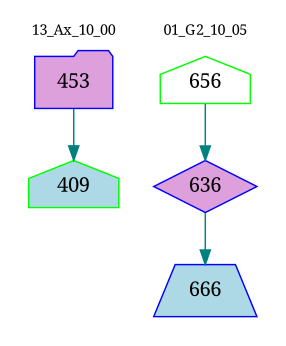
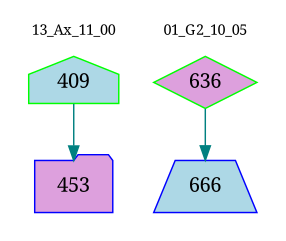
cluster "13_Ax_10_00": label "13_Ax_10_00" -> "13_Ax_11_00"
node "656": removed
edge "453" -> "409": reversed
node "636": color blue -> green
